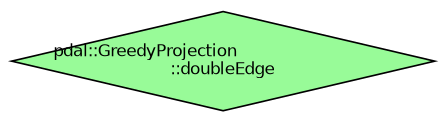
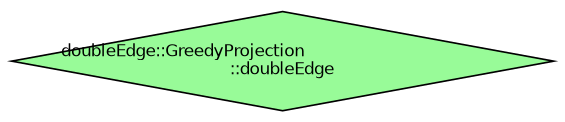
node "pdal::GreedyProjection ::doubleEdge": label "pdal::GreedyProjection ::doubleEdge" -> "doubleEdge::GreedyProjection ::doubleEdge"
